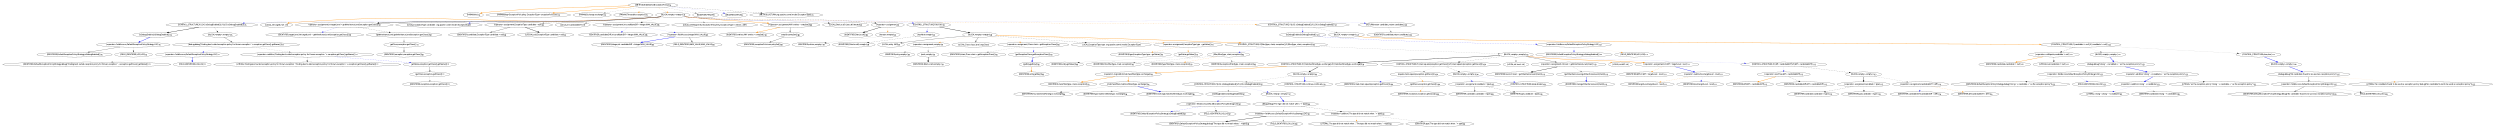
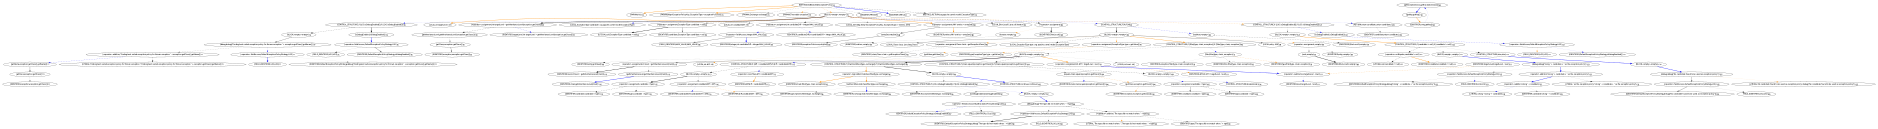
edge "(METHOD,findMatchedExceptionPolicy)" -> "(MODIFIER,VIRTUAL)": style dotted -> bold
edge "(<operator>.assignment,Class clazz = getExceptionClass())" -> "(getExceptionClass,getExceptionClass())": now "(IDENTIFIER,entry,getKey())" -> "(getExceptionClass,getExceptionClass())"
edge "(<operator>.subtraction,targetLevel - level)" -> "(IDENTIFIER,targetLevel,targetLevel - level)": reversed
node "(IDENTIFIER,candidateDiff,diff < candidateDiff)": removed
